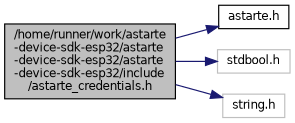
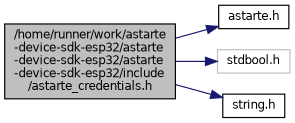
node "string.h": color grey75 -> black
